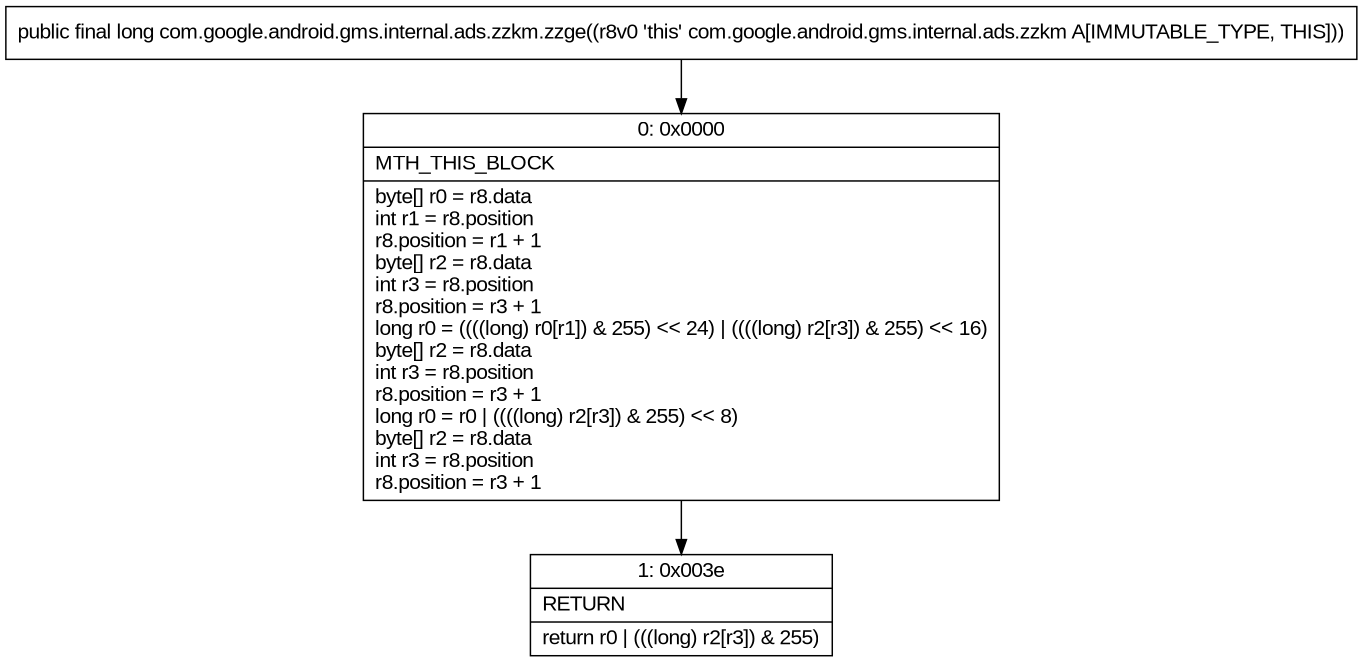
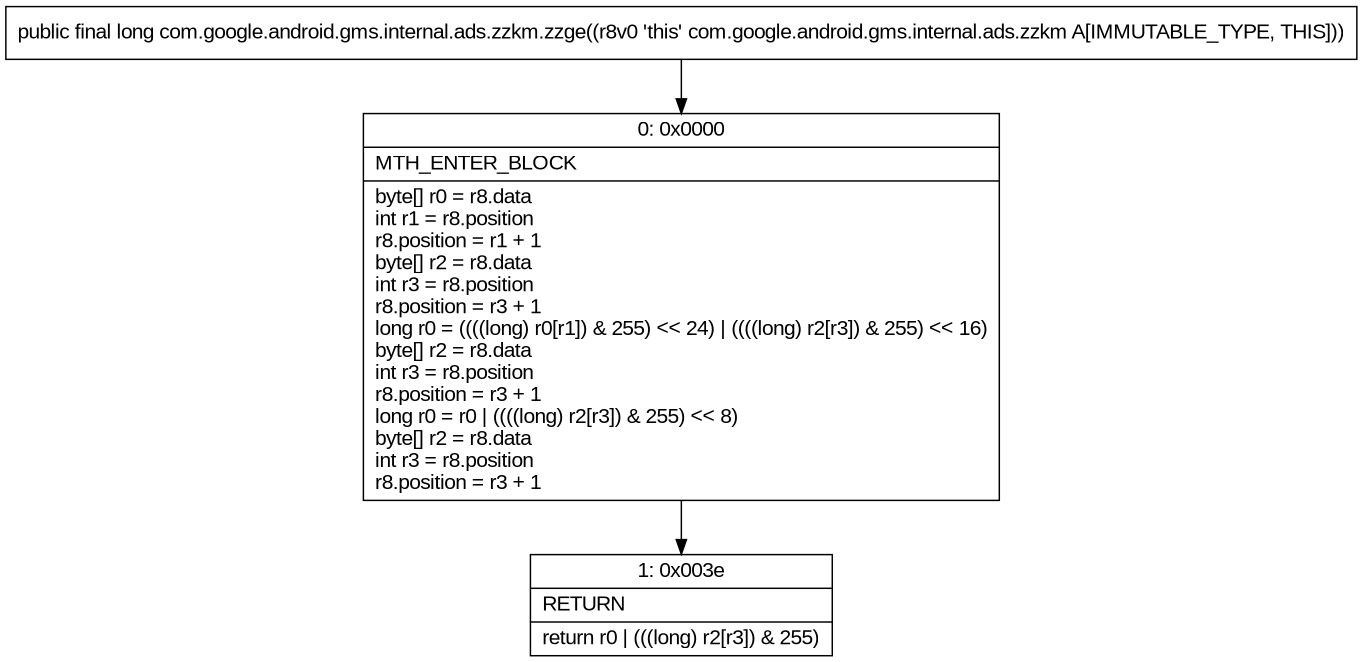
node "0: 0x0000": text "MTH_THIS_BLOCK" -> "MTH_ENTER_BLOCK"
